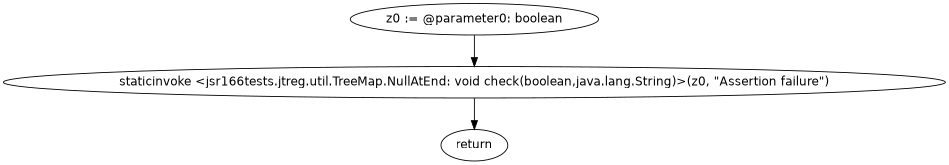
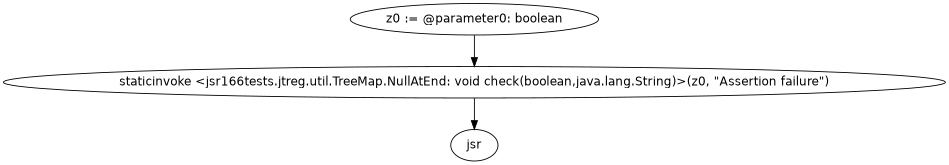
node "return": label "return" -> "jsr"
